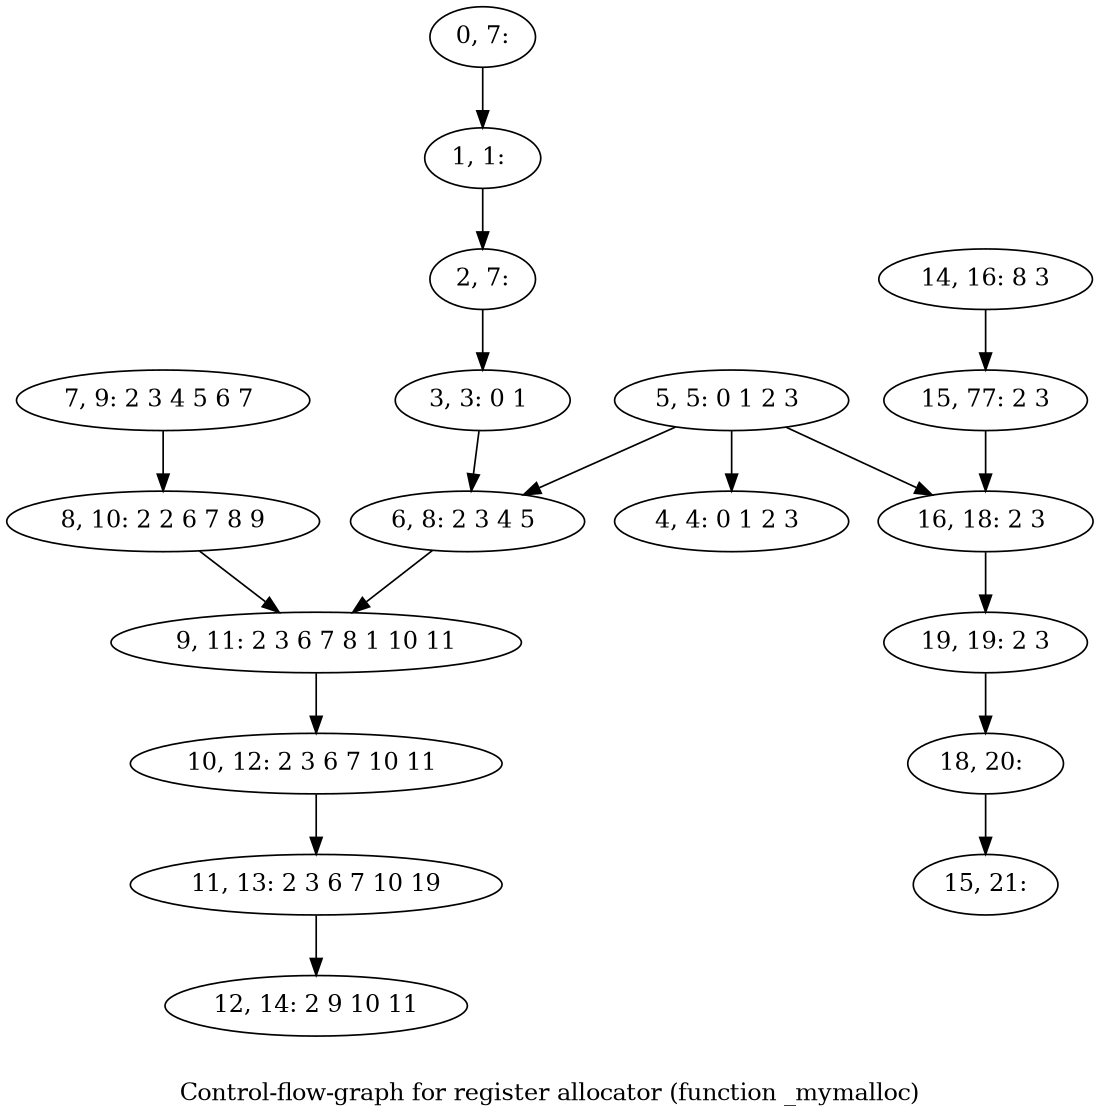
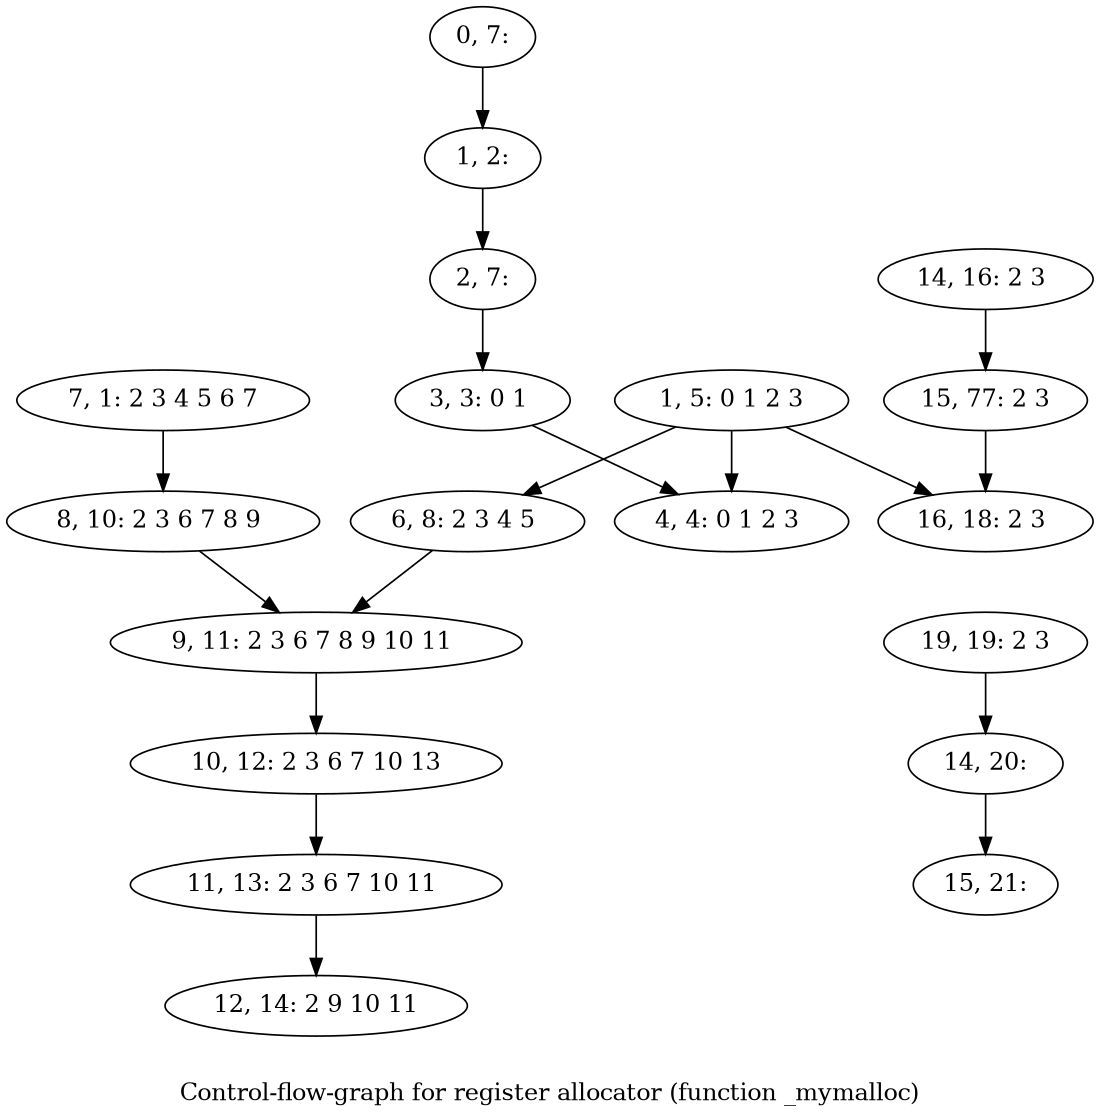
node "1, 1:": label "1, 1:" -> "1, 2:"
node "14, 16: 8 3": label "14, 16: 8 3" -> "14, 16: 2 3"
node "7, 9: 2 3 4 5 6 7": label "7, 9: 2 3 4 5 6 7" -> "7, 1: 2 3 4 5 6 7"
node "5, 5: 0 1 2 3": label "5, 5: 0 1 2 3" -> "1, 5: 0 1 2 3"
edge "3, 3: 0 1" -> "6, 8: 2 3 4 5": now "3, 3: 0 1" -> "4, 4: 0 1 2 3"
node "8, 10: 2 2 6 7 8 9": label "8, 10: 2 2 6 7 8 9" -> "8, 10: 2 3 6 7 8 9"
edge "16, 18: 2 3" -> "19, 19: 2 3": removed
node "9, 11: 2 3 6 7 8 1 10 11": label "9, 11: 2 3 6 7 8 1 10 11" -> "9, 11: 2 3 6 7 8 9 10 11"
node "10, 12: 2 3 6 7 10 11": label "10, 12: 2 3 6 7 10 11" -> "10, 12: 2 3 6 7 10 13"
node "18, 20:": label "18, 20:" -> "14, 20:"
node "11, 13: 2 3 6 7 10 19": label "11, 13: 2 3 6 7 10 19" -> "11, 13: 2 3 6 7 10 11"
